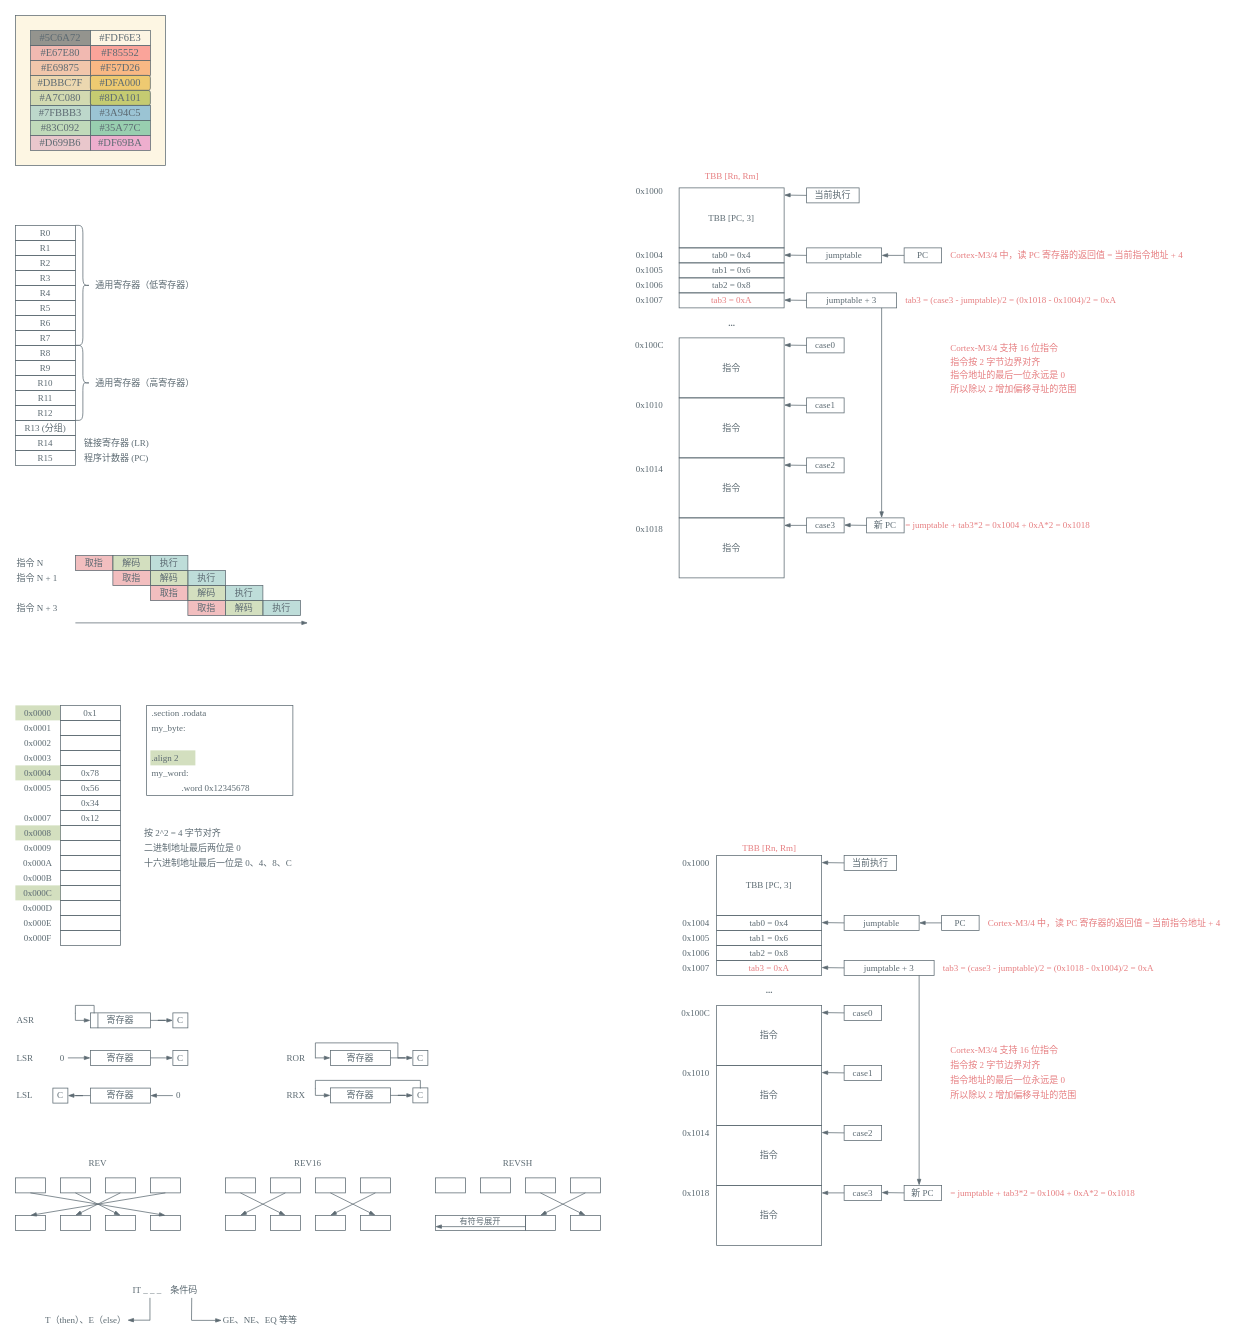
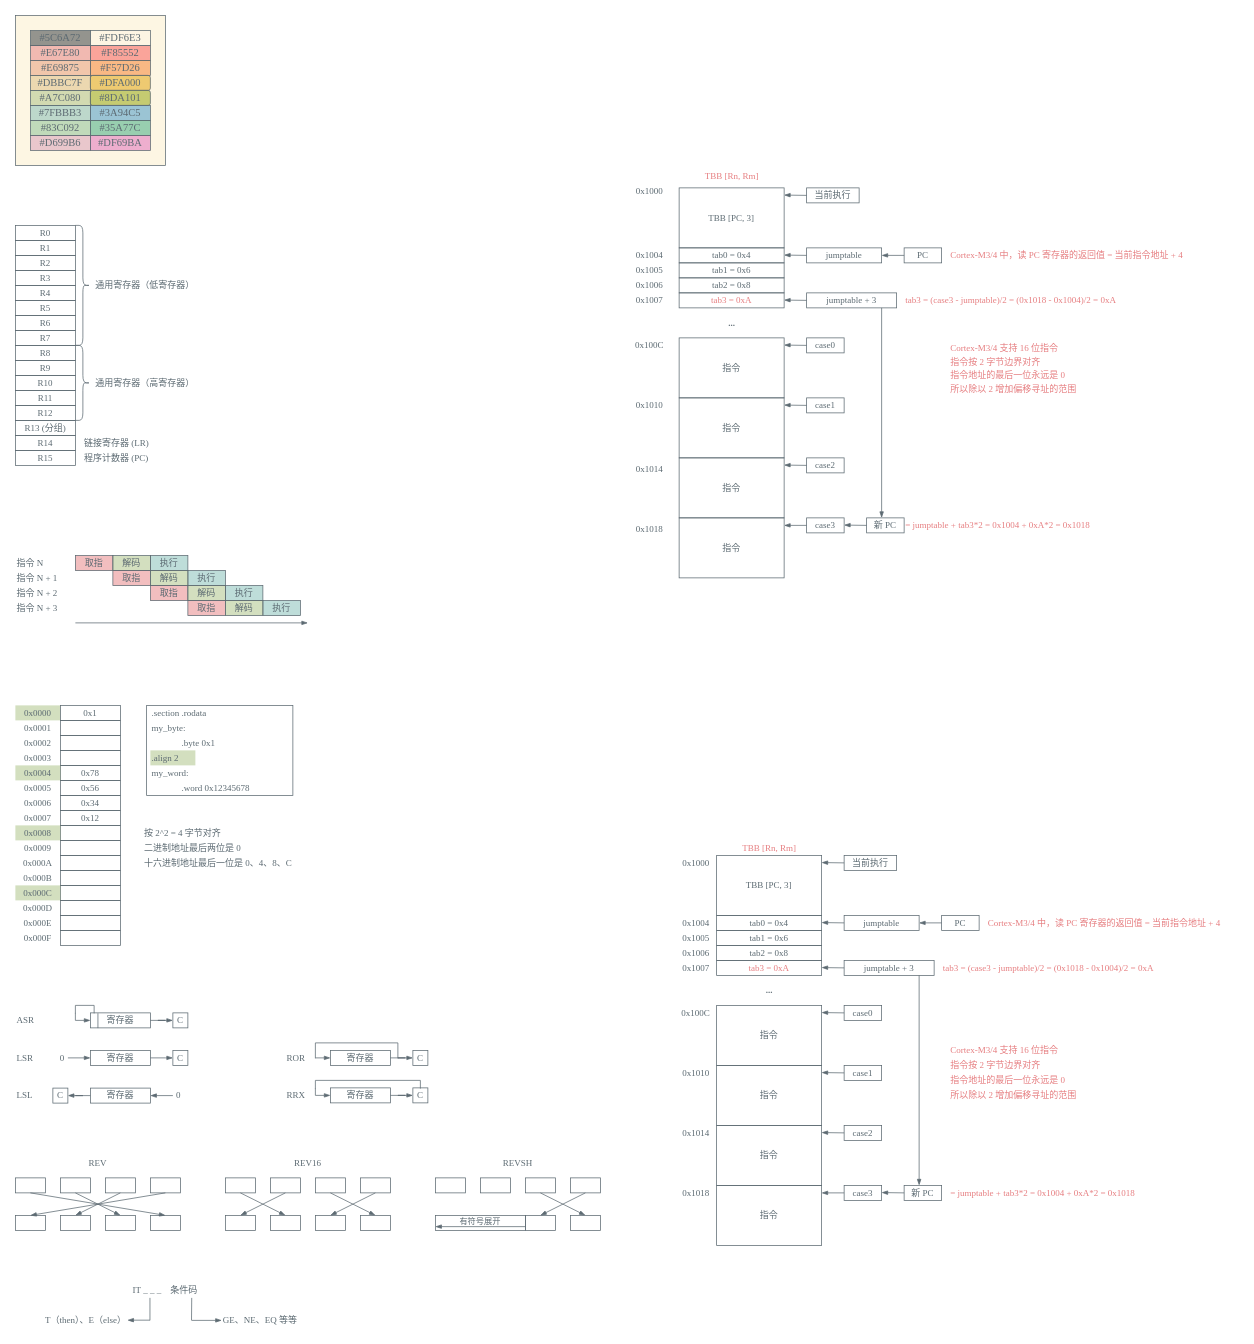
node "指令 N + 2": added
node ".byte 0x1": added
node "0x0006": added
